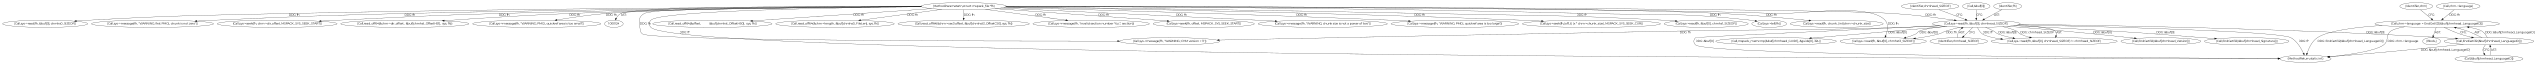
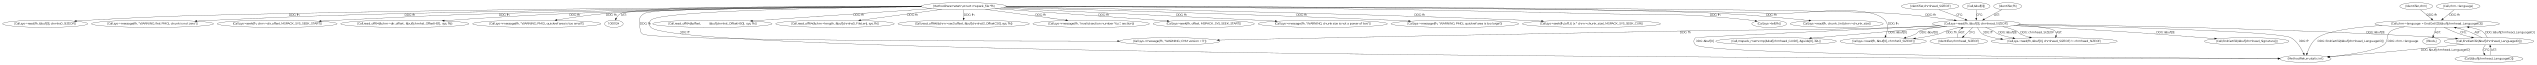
edge "(Identifier,chm)" -> "(Call,chm->language  = EndGetI32(&buf[chmhead_LanguageID]))": label "CFG: " -> "DDG: fh"
node "(Call,sys->read(fh, &buf[0], chmhs1_SIZEOF))": removed
node "(Call,EndGetI32(&buf[chmhead_Version]))": removed
